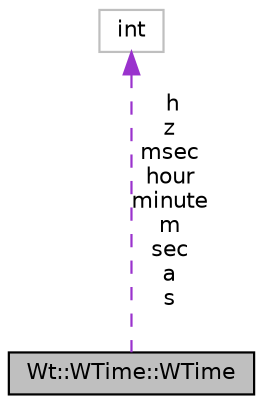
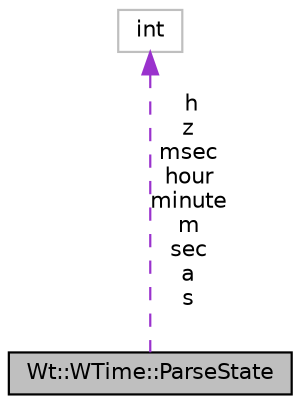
node "Wt::WTime::WTime": label "Wt::WTime::WTime" -> "Wt::WTime::ParseState"
